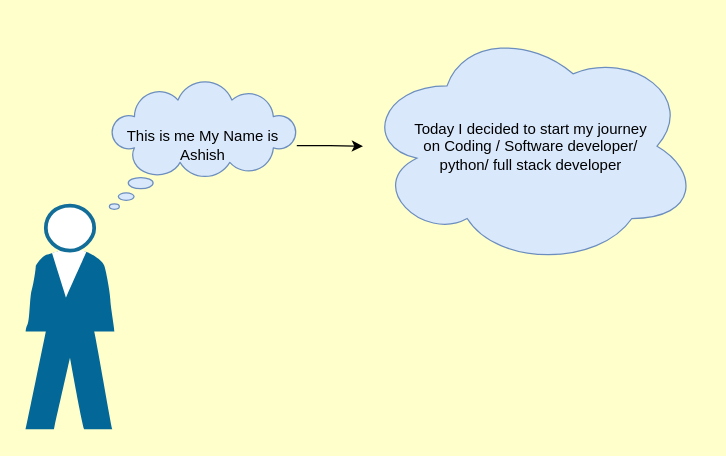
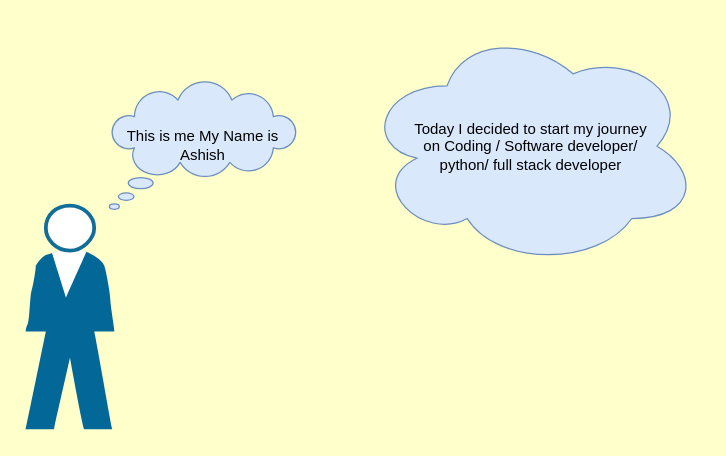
edge "This is me My Name is Ashish" -> "Today I decided to start my journey on Coding / Software developer/ python/ full stack developer": removed
